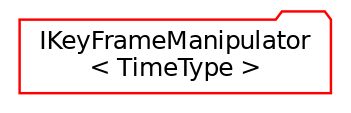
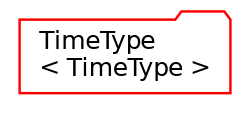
node "IKeyFrameManipulator < TimeType >": label "IKeyFrameManipulator < TimeType >" -> "TimeType < TimeType >"
